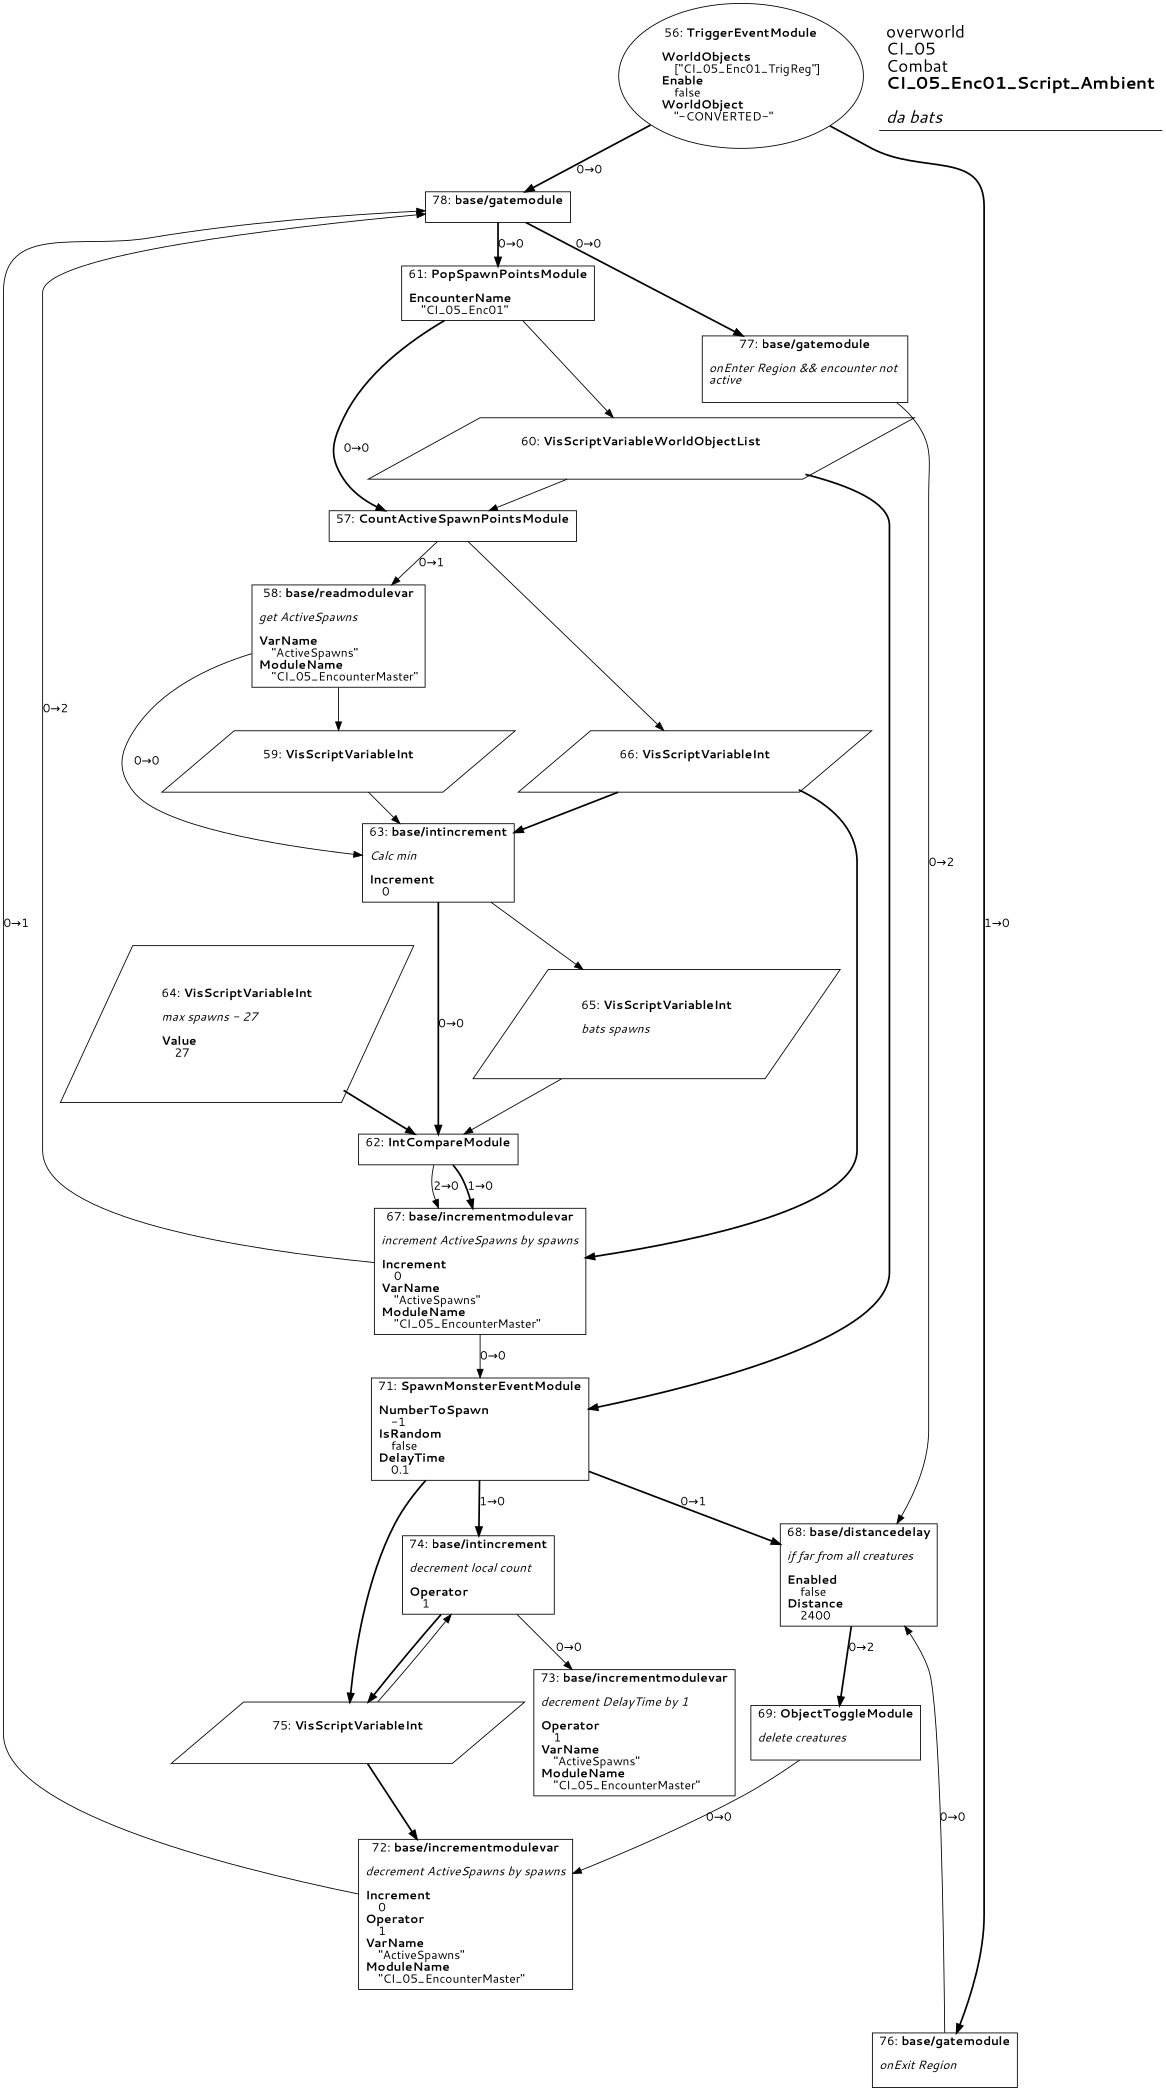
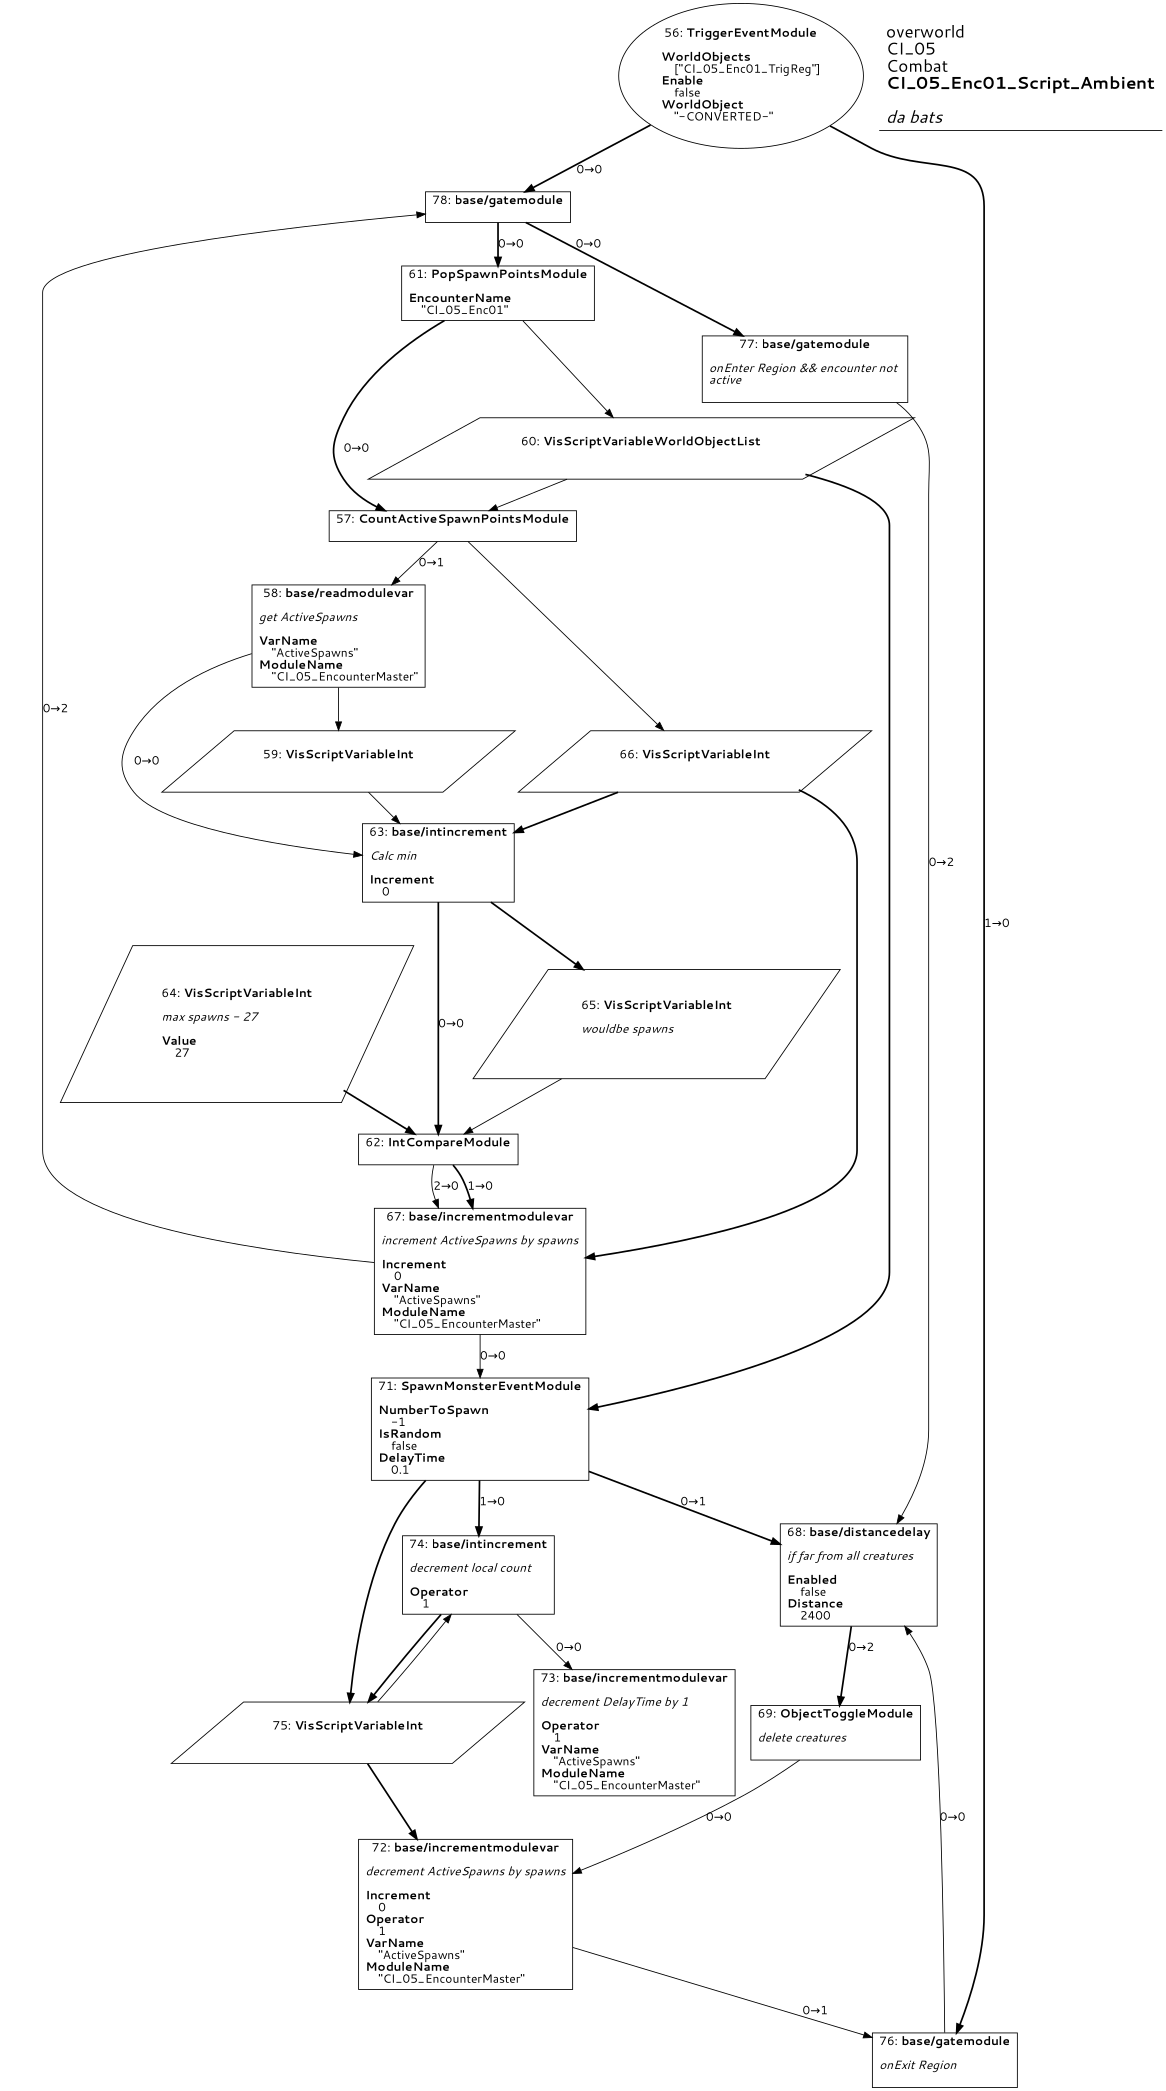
edge "63:" -> "65:": style solid -> bold
edge "72:" -> "78:": now "72:" -> "76:"
node "65:": text "bats spawns" -> "wouldbe spawns"
